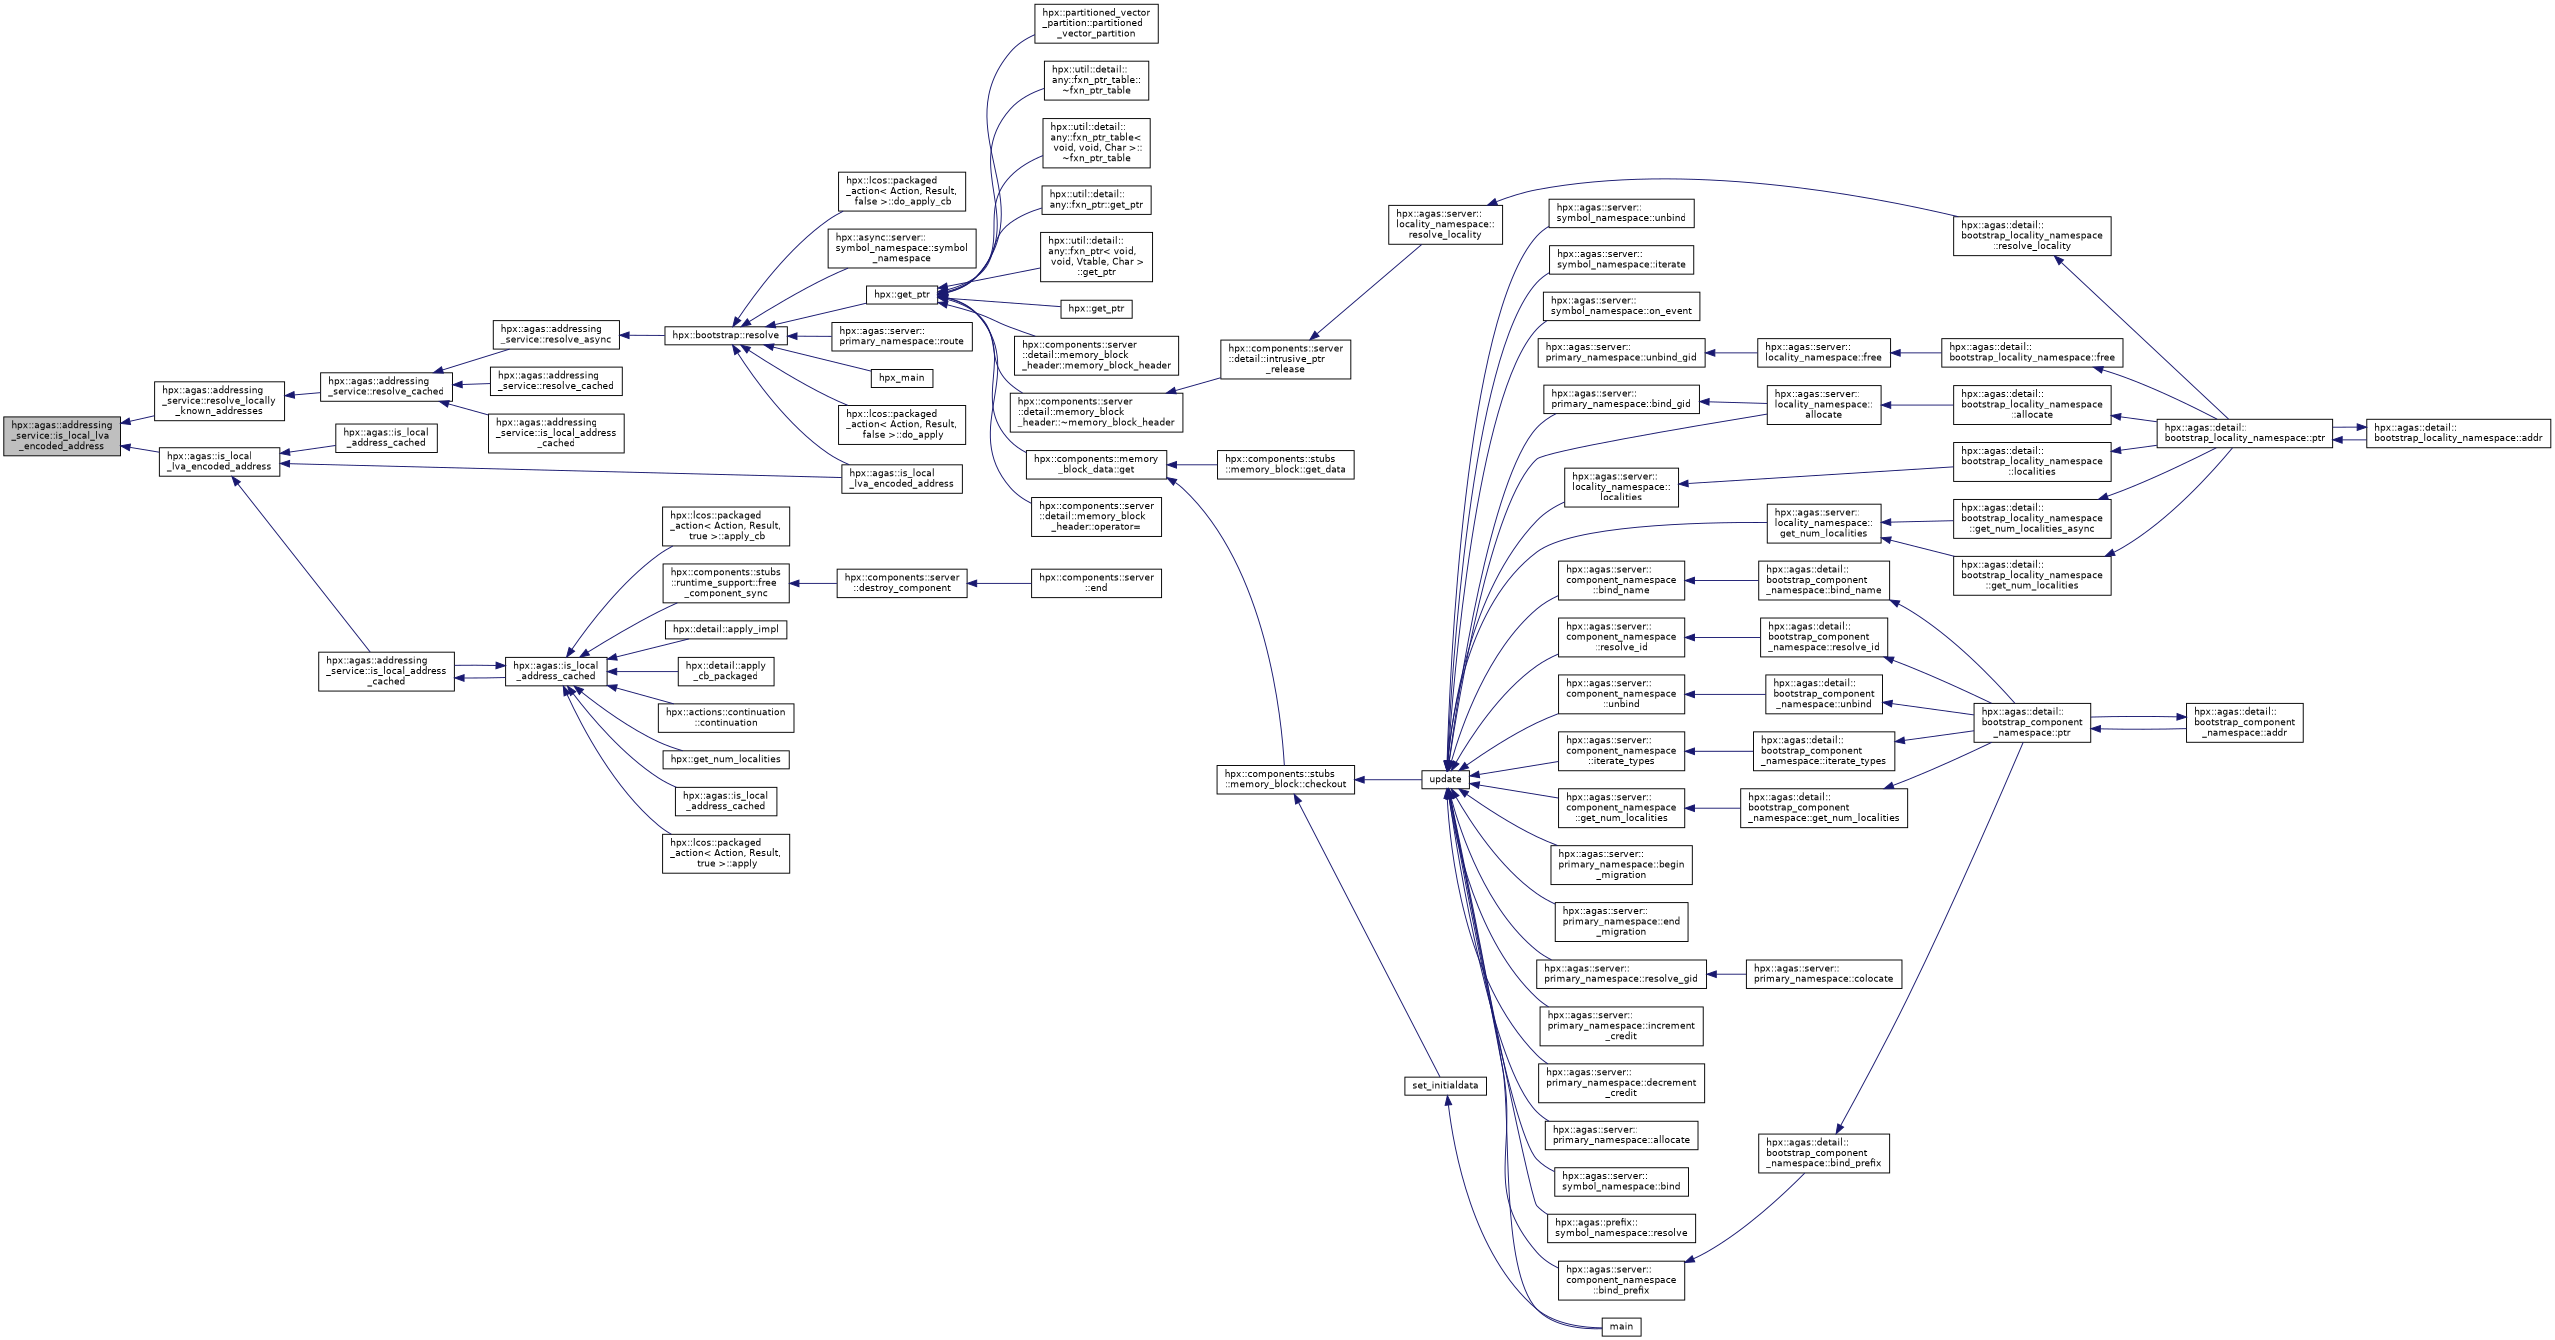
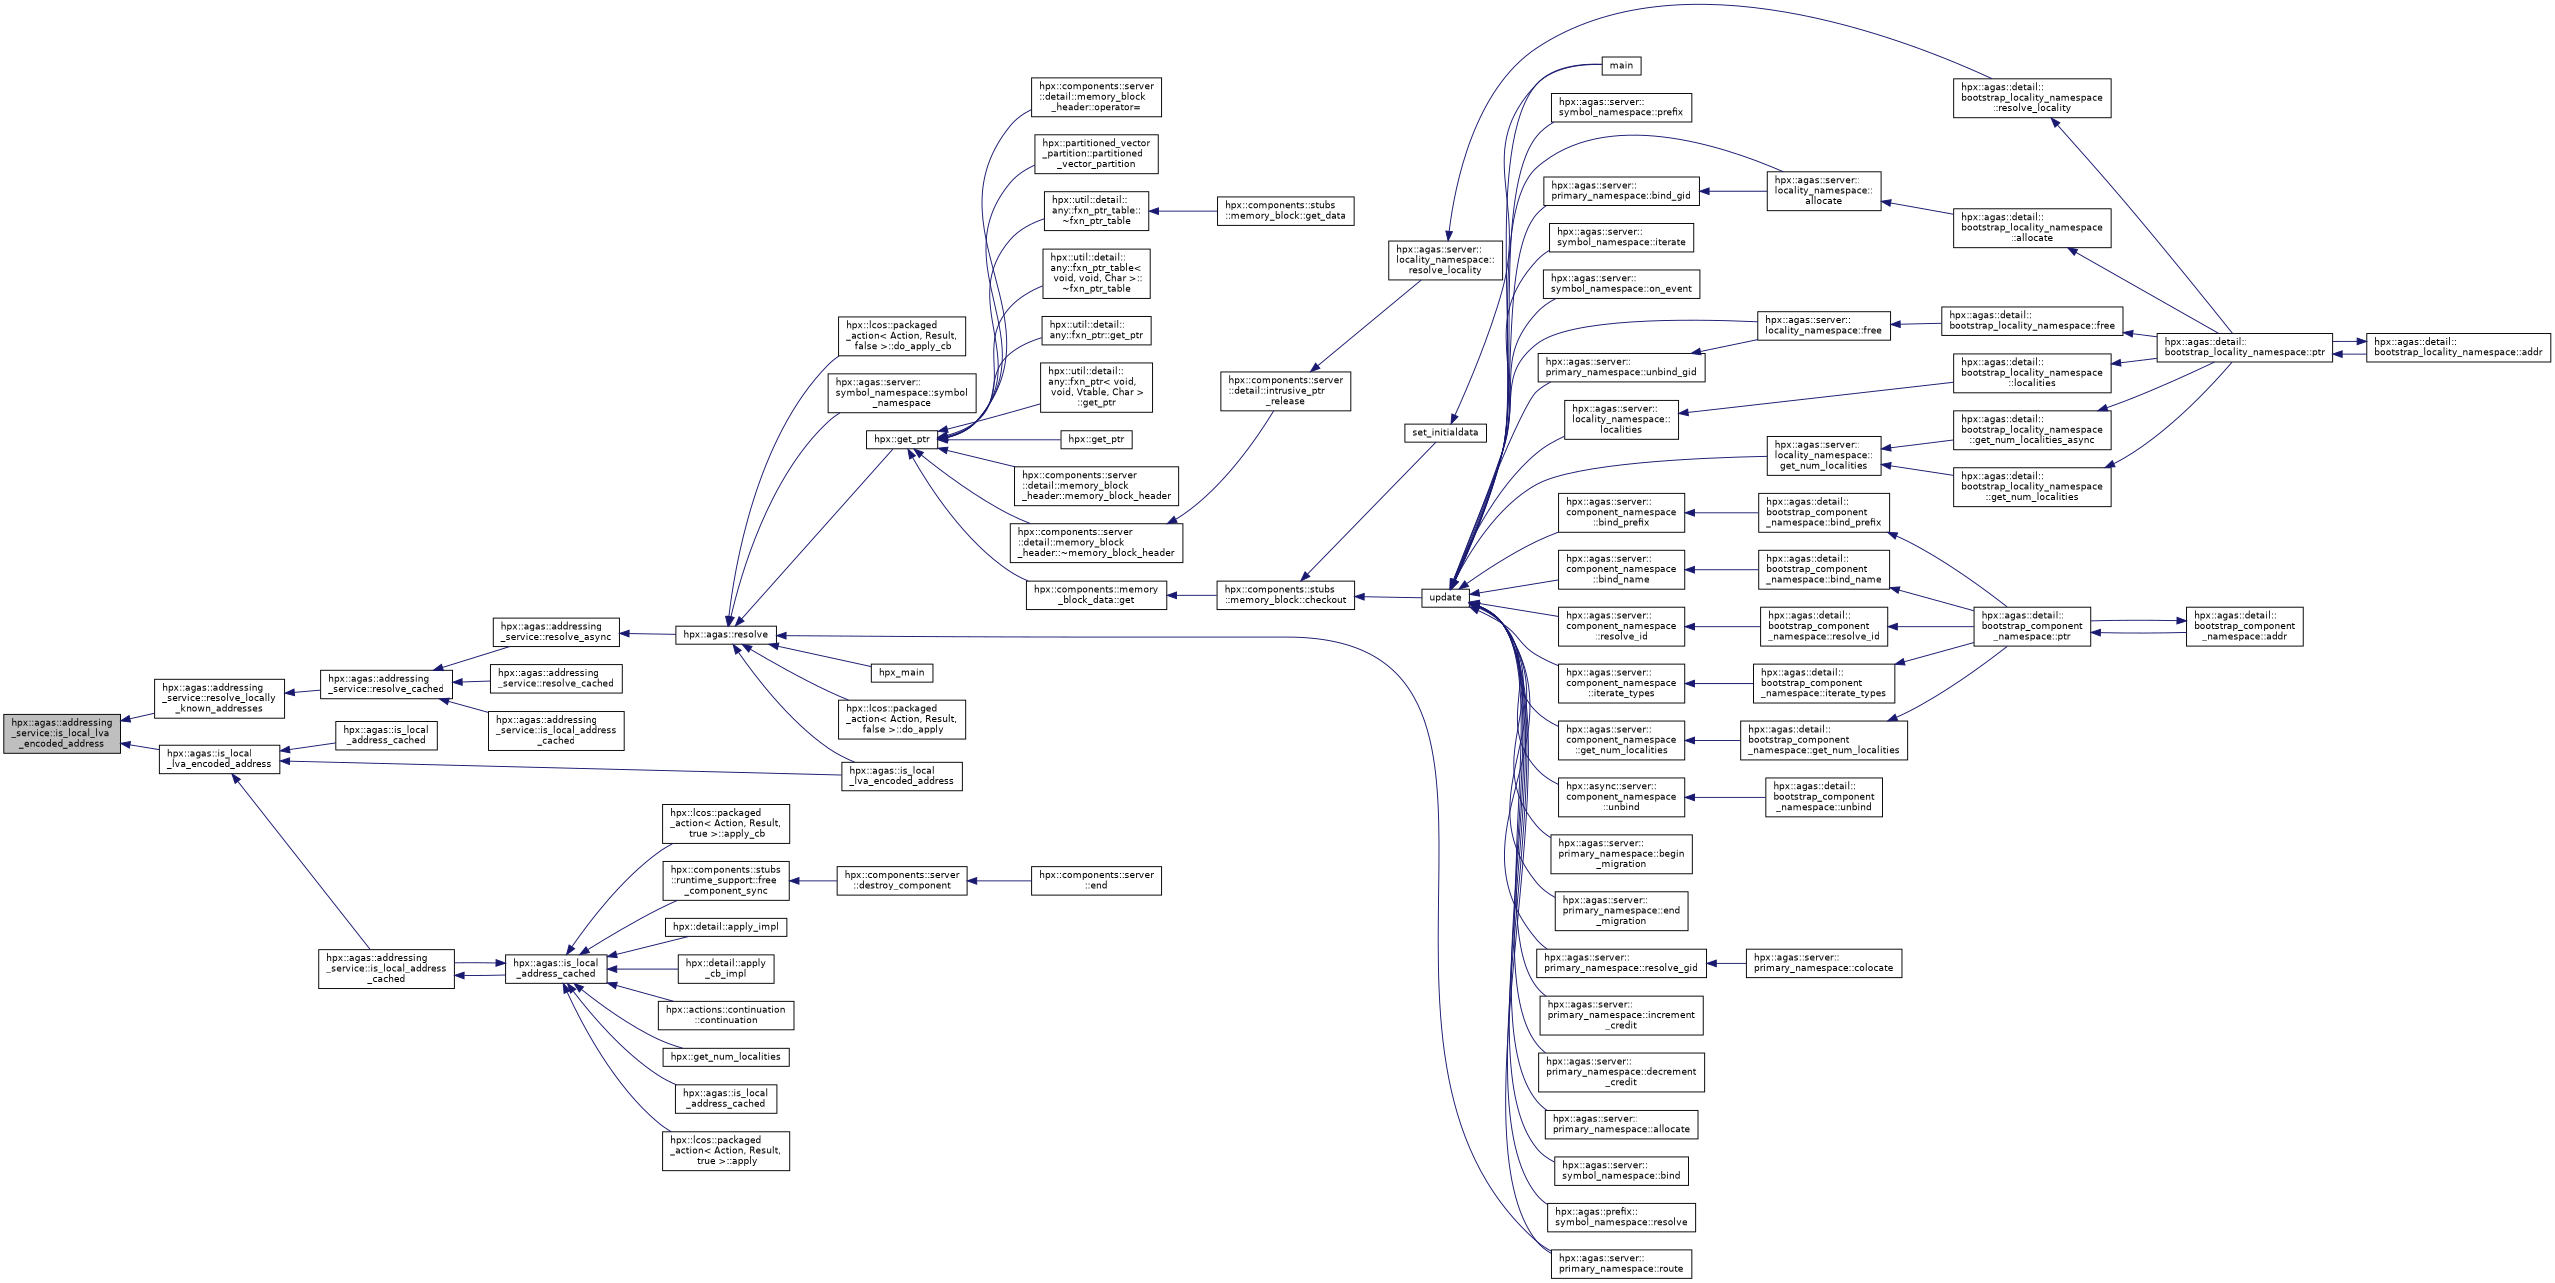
node "hpx::agas::server:: symbol_namespace::unbind": label "hpx::agas::server:: symbol_namespace::unbind" -> "hpx::agas::server:: symbol_namespace::prefix"
node "hpx::async::server:: symbol_namespace::symbol _namespace": label "hpx::async::server:: symbol_namespace::symbol _namespace" -> "hpx::agas::server:: symbol_namespace::symbol _namespace"
node "hpx::bootstrap::resolve": label "hpx::bootstrap::resolve" -> "hpx::agas::resolve"
edge "hpx::agas::server:: locality_namespace::free" -> "update": added
edge "hpx::agas::server:: primary_namespace::unbind_gid" -> "update": added
edge "hpx::components::stubs ::memory_block::get_data" -> "hpx::components::memory _block_data::get": now "hpx::components::stubs ::memory_block::get_data" -> "hpx::util::detail:: any::fxn_ptr_table:: ~fxn_ptr_table"
node "hpx::detail::apply _cb_packaged": label "hpx::detail::apply _cb_packaged" -> "hpx::detail::apply _cb_impl"
node "hpx::agas::server:: component_namespace ::unbind": label "hpx::agas::server:: component_namespace ::unbind" -> "hpx::async::server:: component_namespace ::unbind"
edge "hpx::agas::detail:: bootstrap_component _namespace::ptr" -> "hpx::agas::detail:: bootstrap_component _namespace::unbind": removed
edge "hpx::agas::server:: primary_namespace::route" -> "update": added
